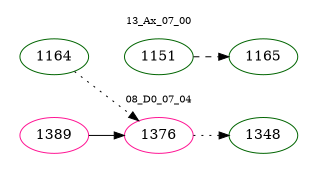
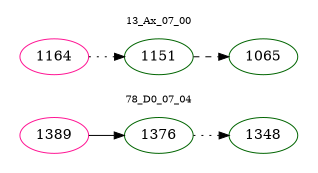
node "1164": color darkgreen -> deeppink
node "1165": label "1165" -> "1065"
edge "1164" -> "1376": now "1164" -> "1151"
cluster "08_D0_07_04": label "08_D0_07_04" -> "78_D0_07_04"
node "1376": color deeppink -> darkgreen
